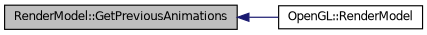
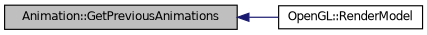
node "RenderModel::GetPreviousAnimations": label "RenderModel::GetPreviousAnimations" -> "Animation::GetPreviousAnimations"
